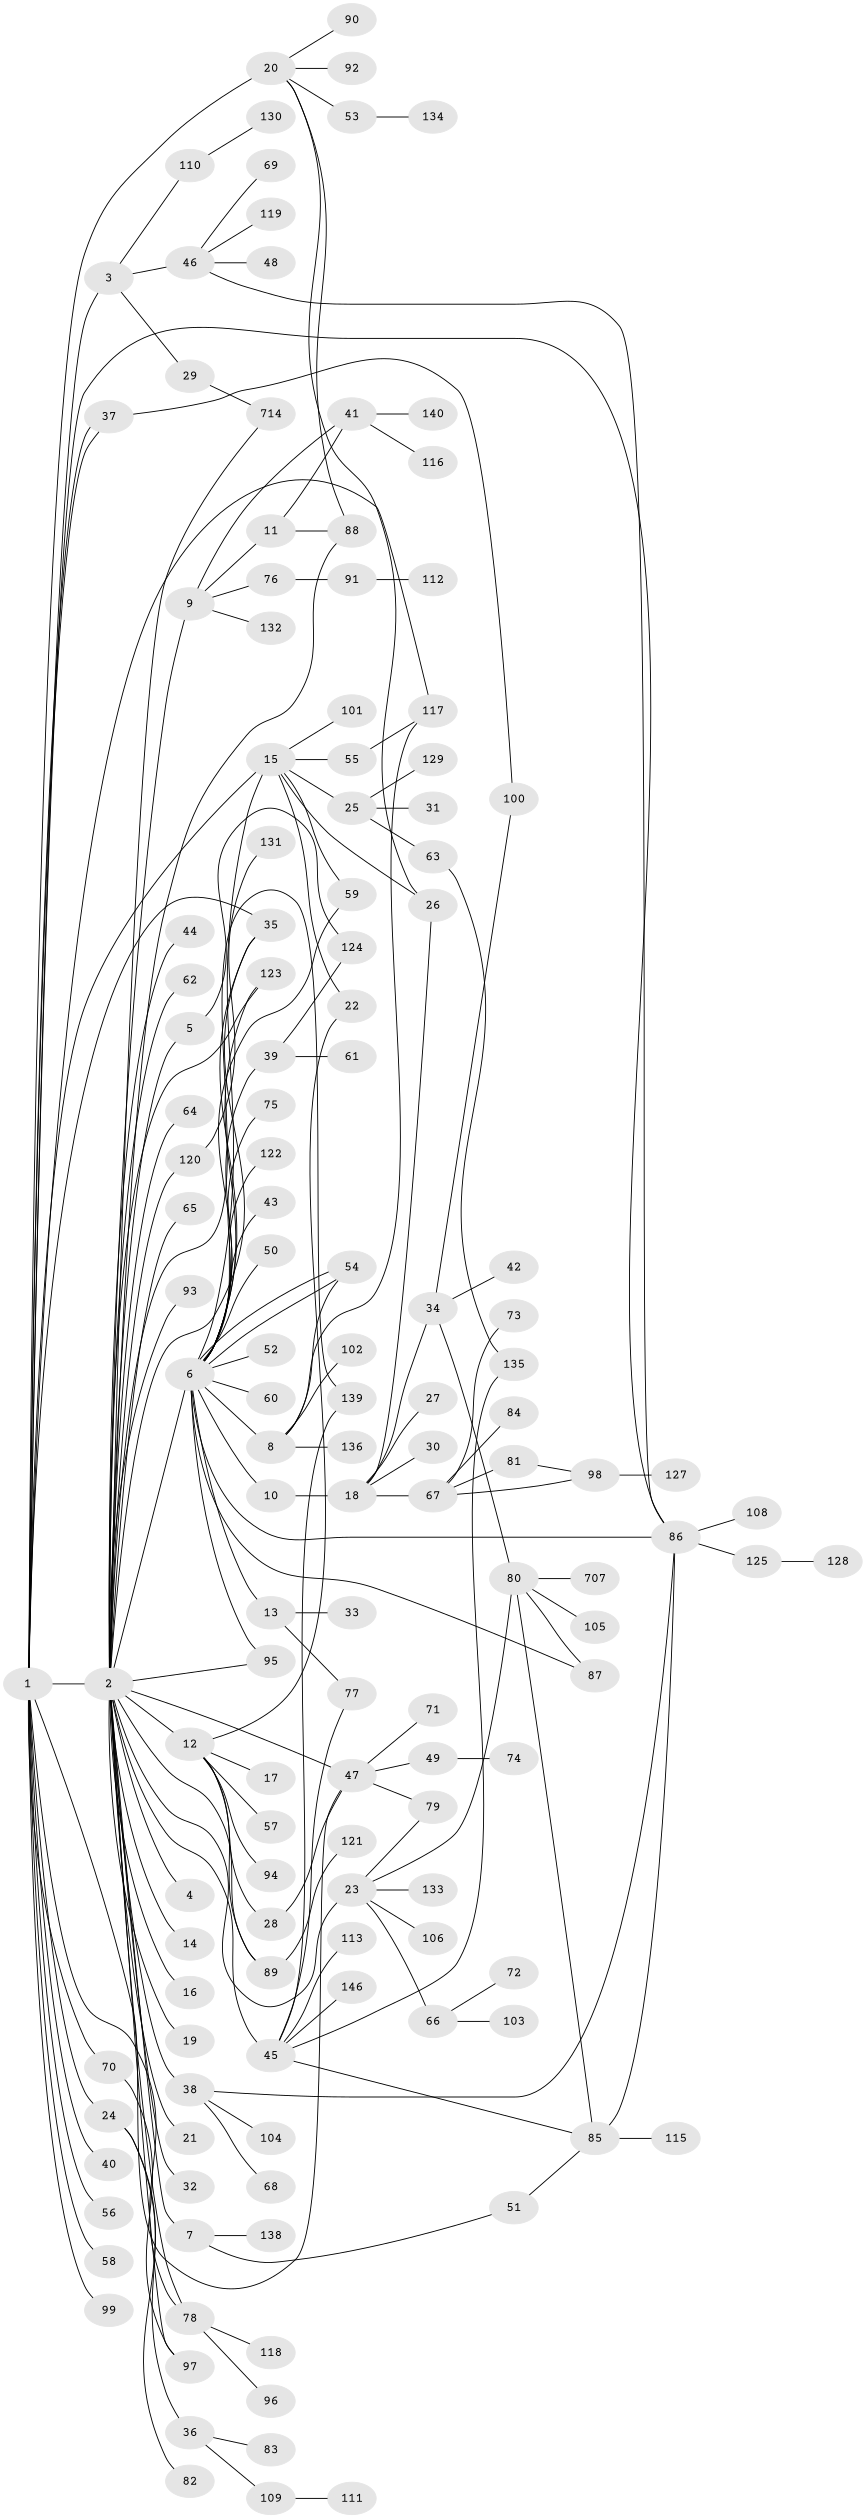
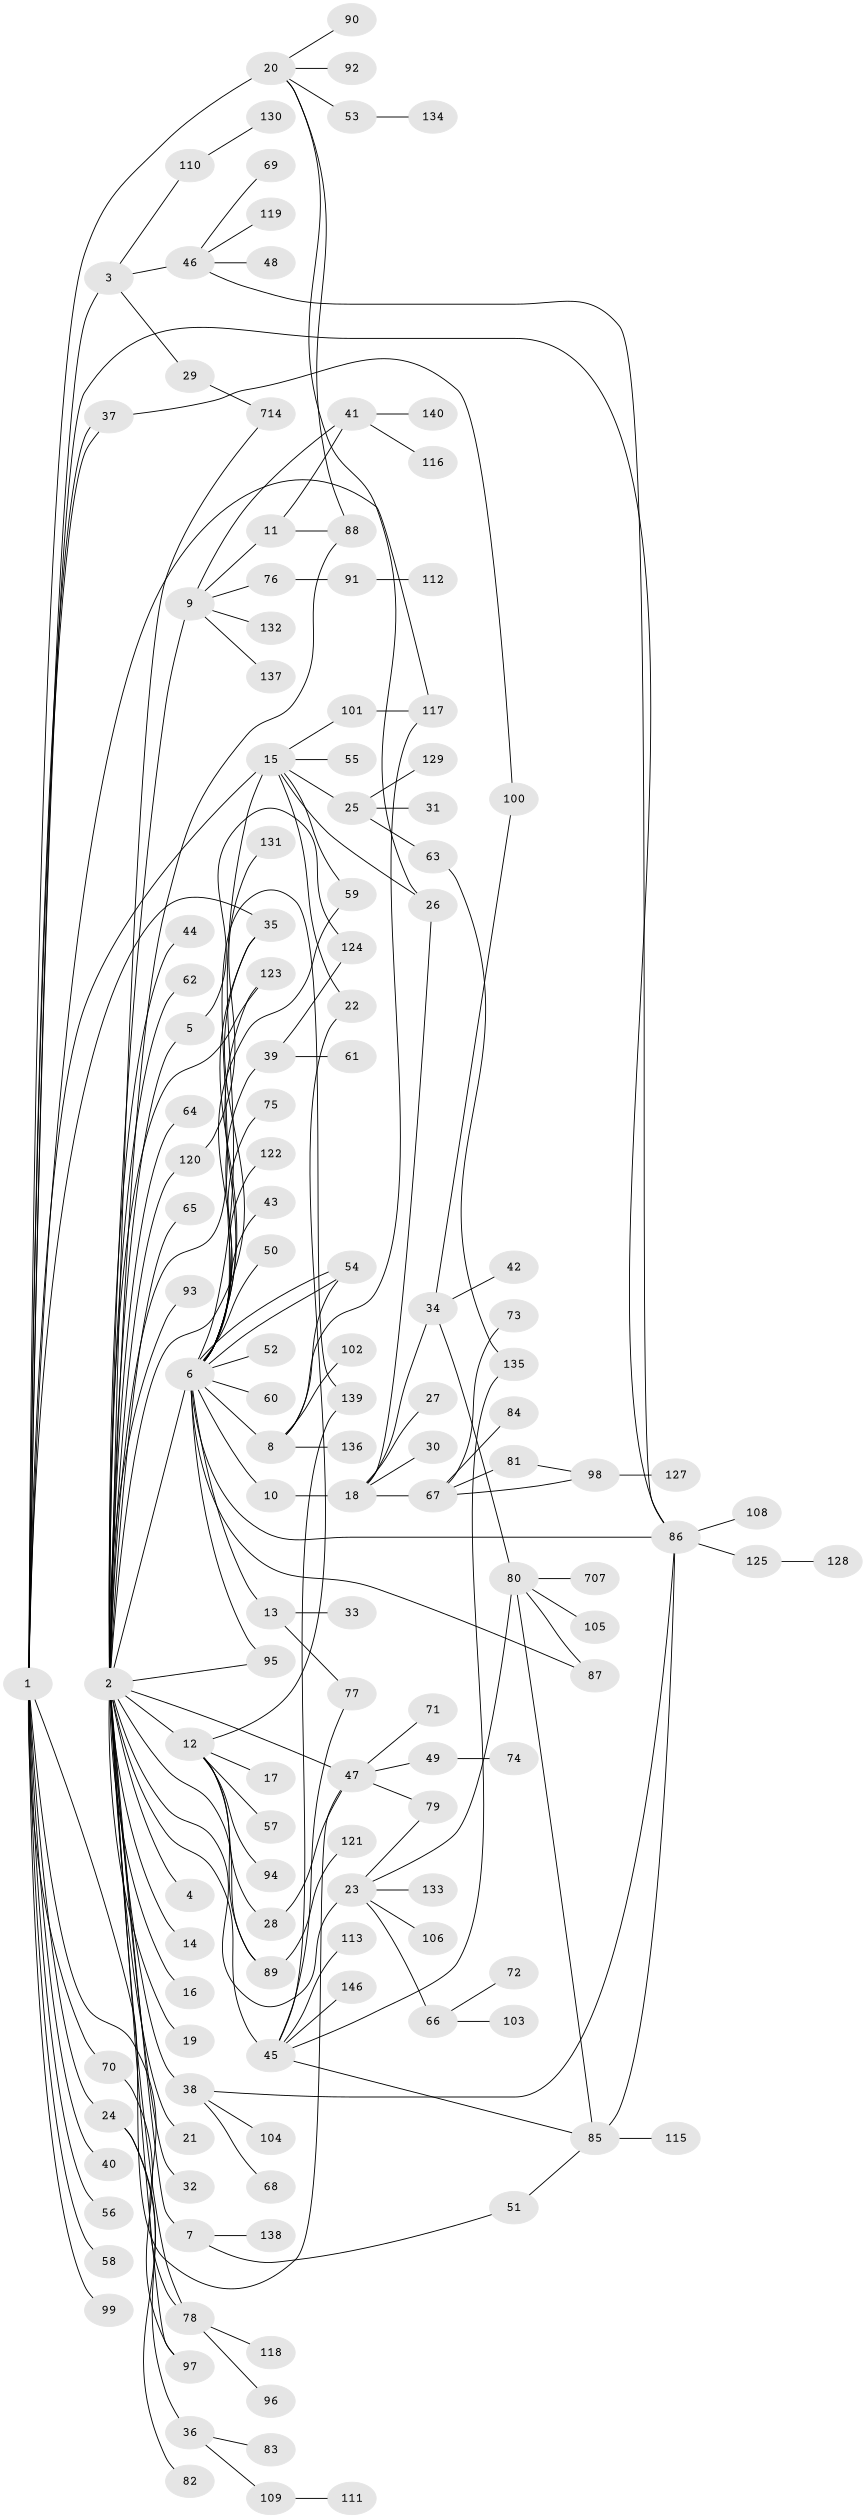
node "137": added
edge "117" -- "55": now "117" -- "101"
edge "1" -- "2": removed
